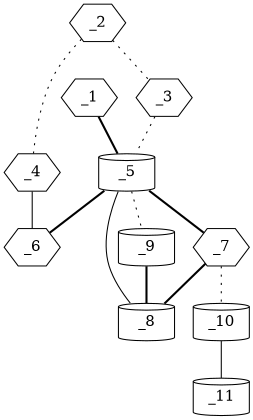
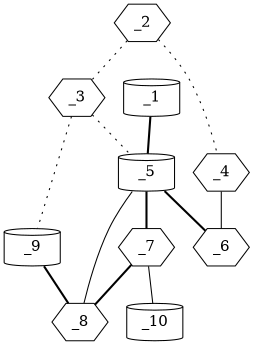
node "_1": shape hexagon -> cylinder
edge "_5" -- "_9": now "_3" -- "_9"
edge "_7" -- "_10": style dotted -> solid
node "_8": shape cylinder -> hexagon
node "_11": removed
